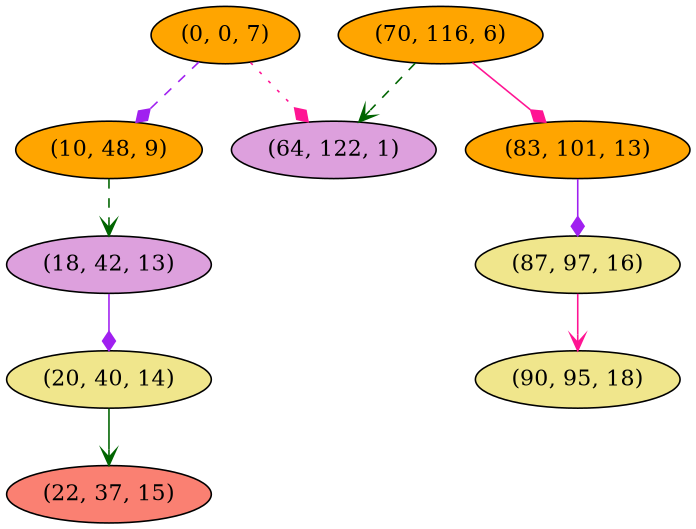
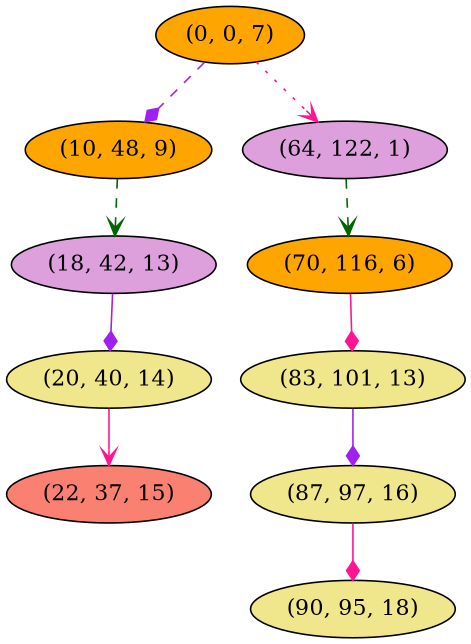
edge "(0, 0, 7)" -> "(64, 122, 1)": arrowhead diamond -> vee
edge "(70, 116, 6)" -> "(64, 122, 1)": reversed
node "(83, 101, 13)": fillcolor orange -> khaki
edge "(87, 97, 16)" -> "(90, 95, 18)": arrowhead vee -> diamond
edge "(20, 40, 14)" -> "(22, 37, 15)": color darkgreen -> deeppink
